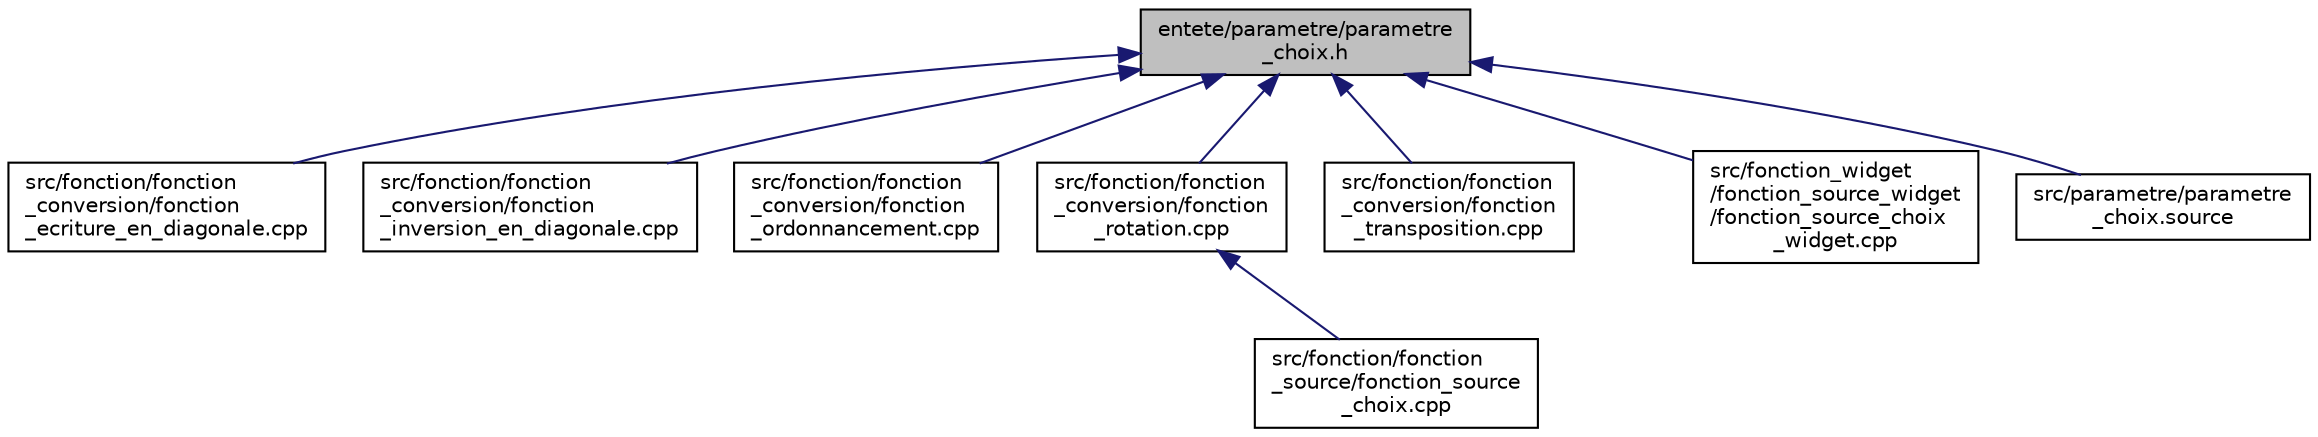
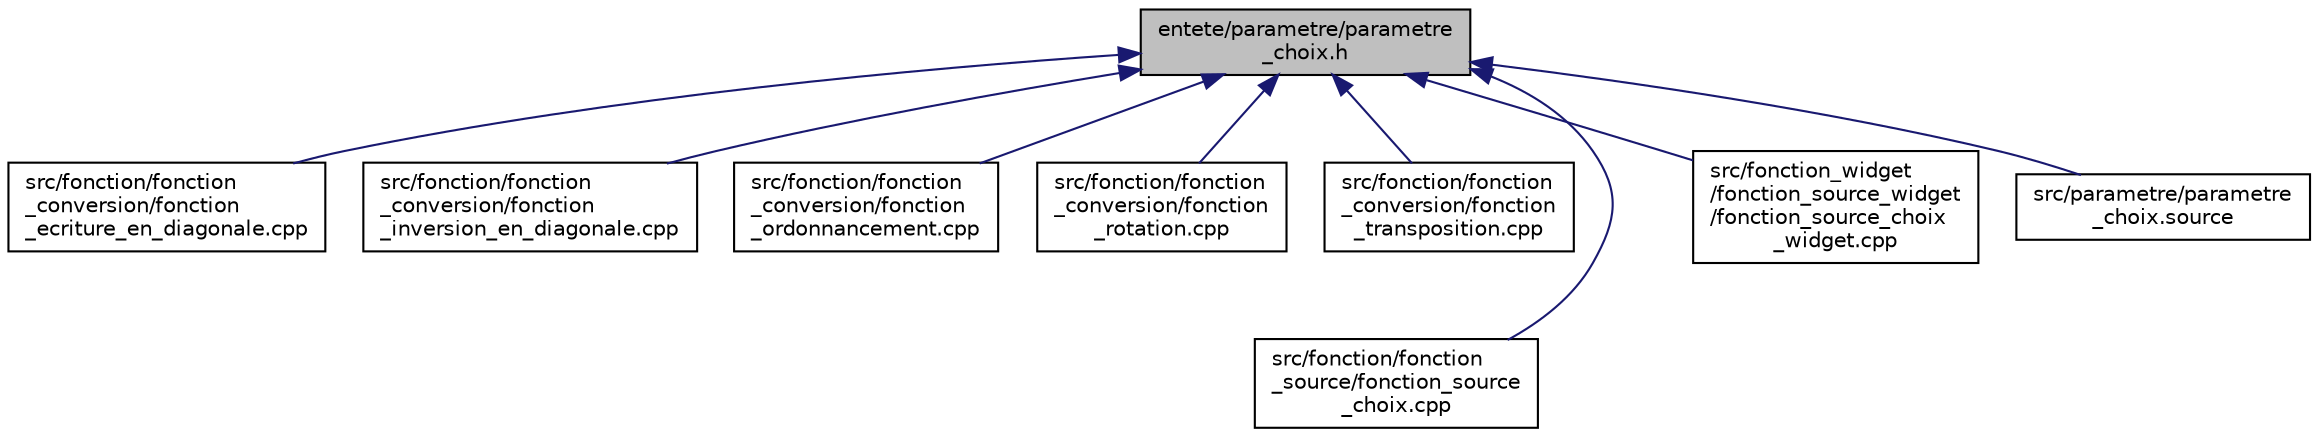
edge "src/fonction/fonction _source/fonction_source _choix.cpp" -> "src/fonction/fonction _conversion/fonction _rotation.cpp": now "src/fonction/fonction _source/fonction_source _choix.cpp" -> "entete/parametre/parametre _choix.h"
